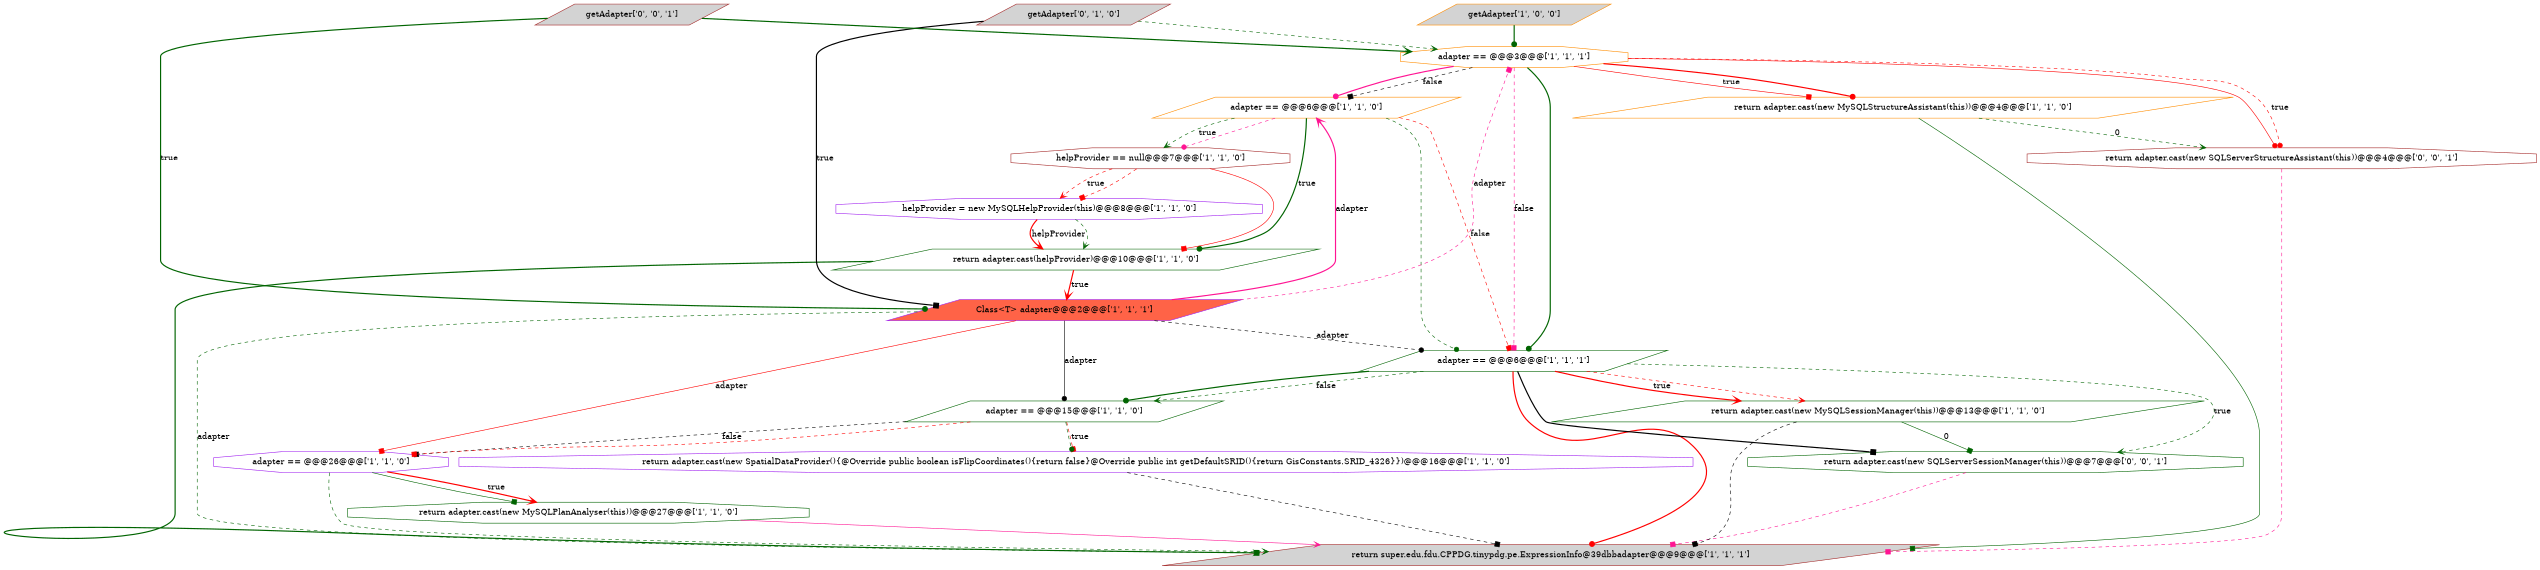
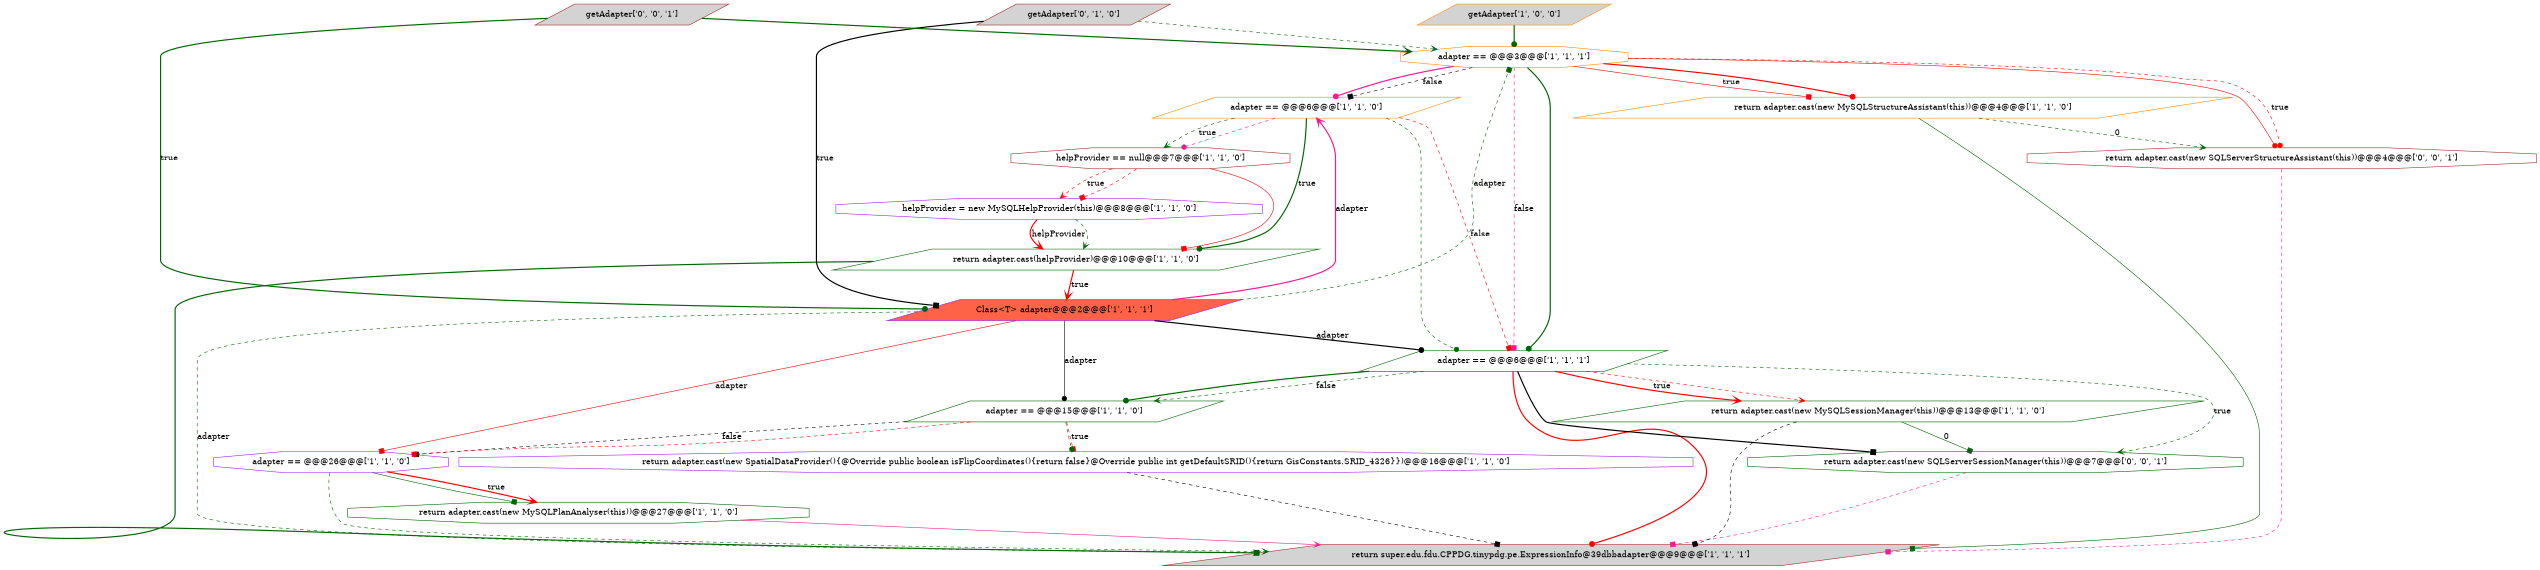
edge "Class<T> adapter@@@2@@@['1', '1', '1']" -> "adapter == @@@3@@@['1', '1', '1']": color deeppink -> darkgreen
edge "Class<T> adapter@@@2@@@['1', '1', '1']" -> "adapter == @@@6@@@['1', '1', '1']": style dashed -> bold
